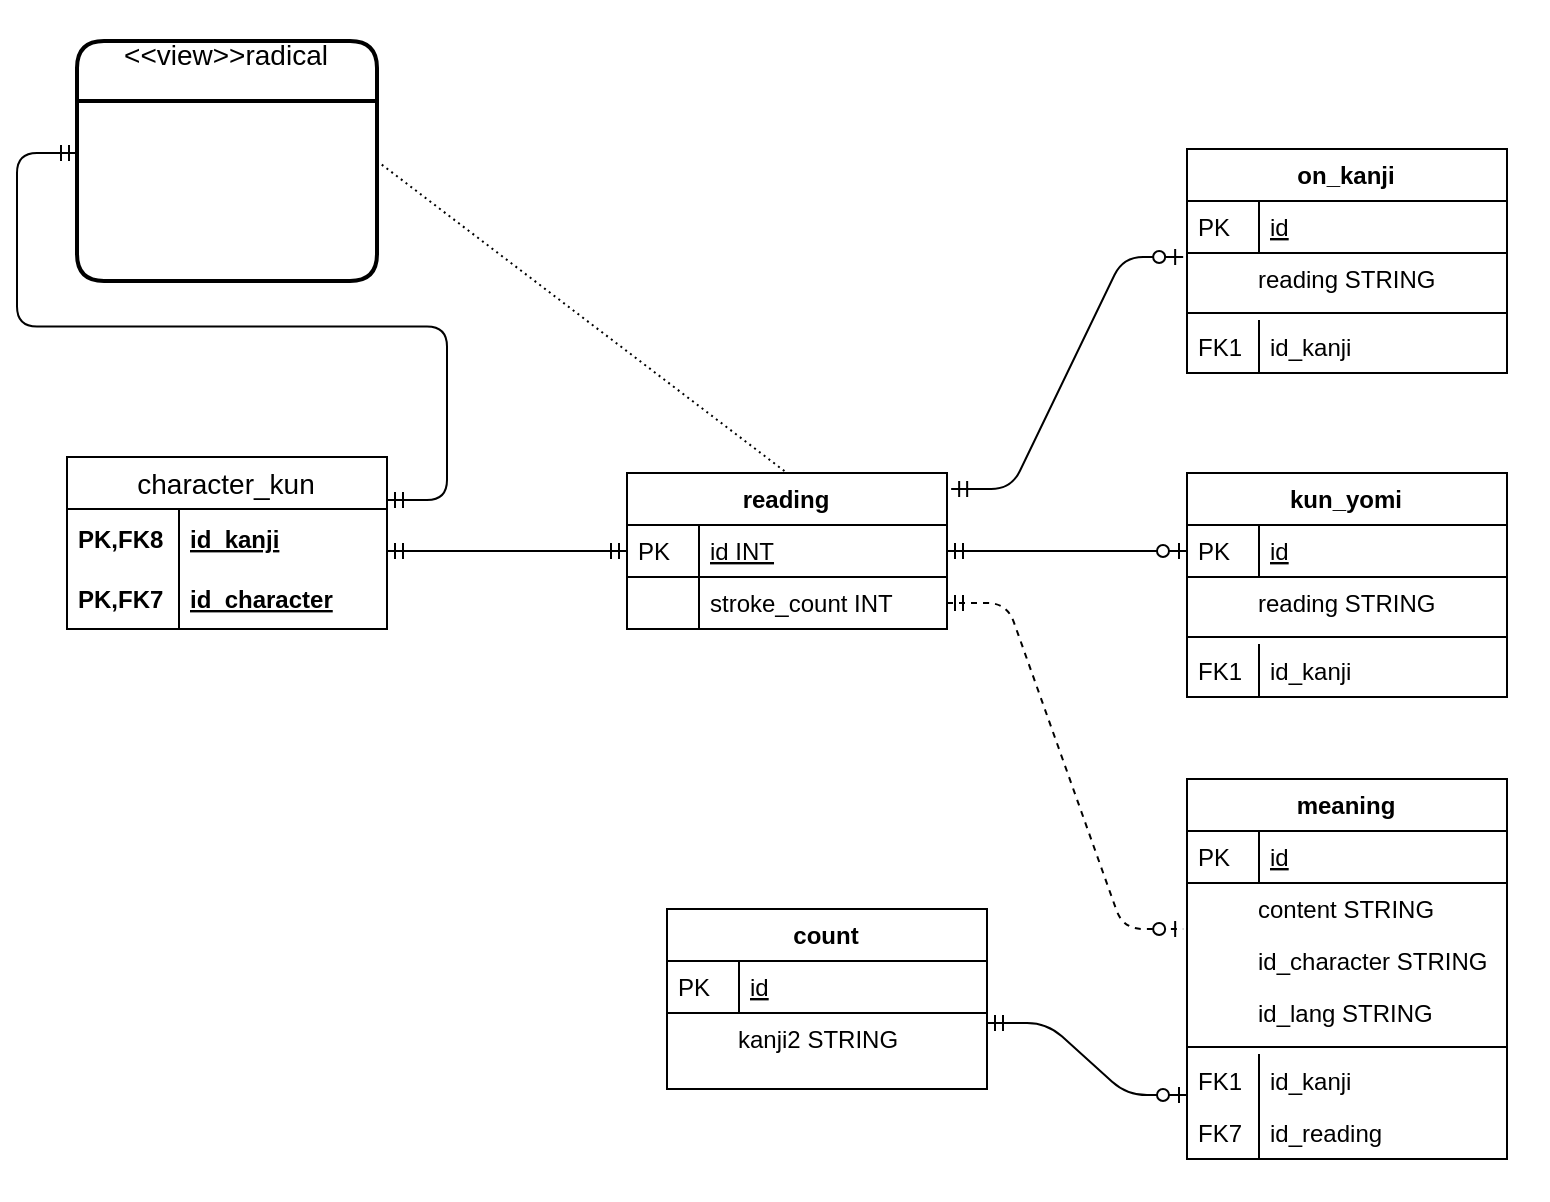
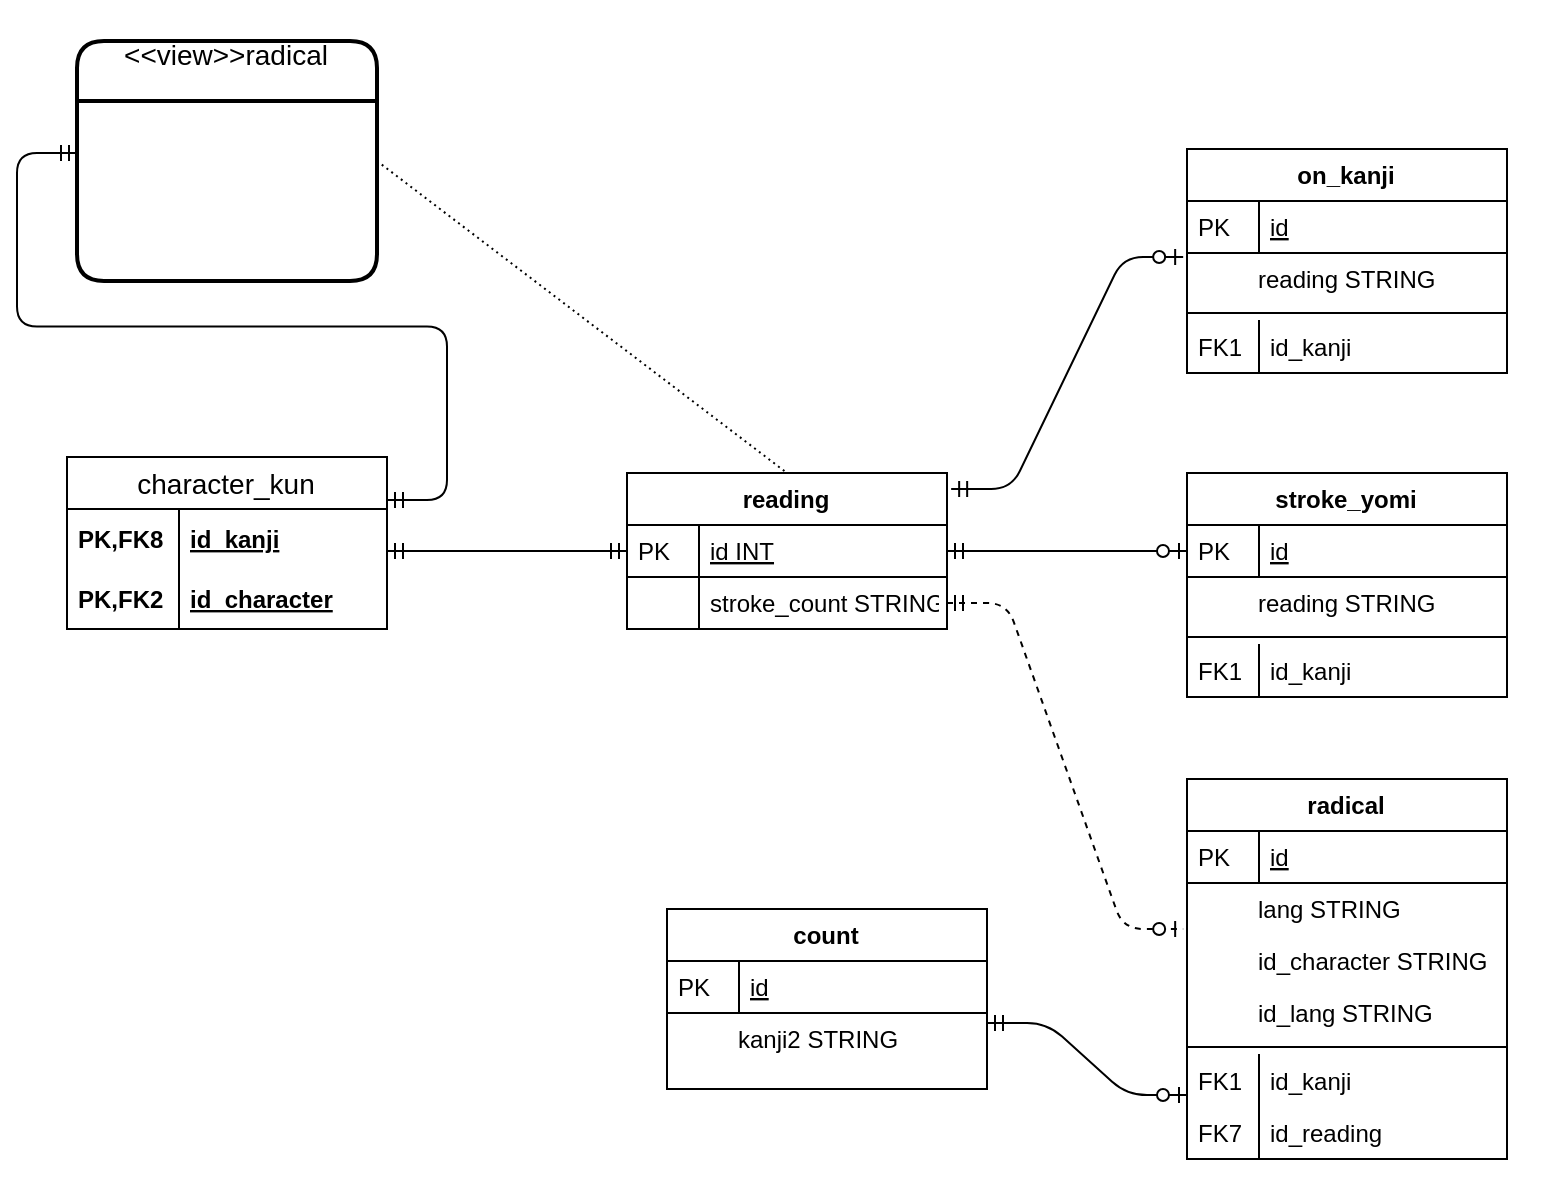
node "kun_yomi": label "kun_yomi" -> "stroke_yomi"
node "PK,FK7": label "PK,FK7" -> "PK,FK2"
node "stroke_count INT": label "stroke_count INT" -> "stroke_count STRING"
node "meaning": label "meaning" -> "radical"
node "content STRING": label "content STRING" -> "lang STRING"
